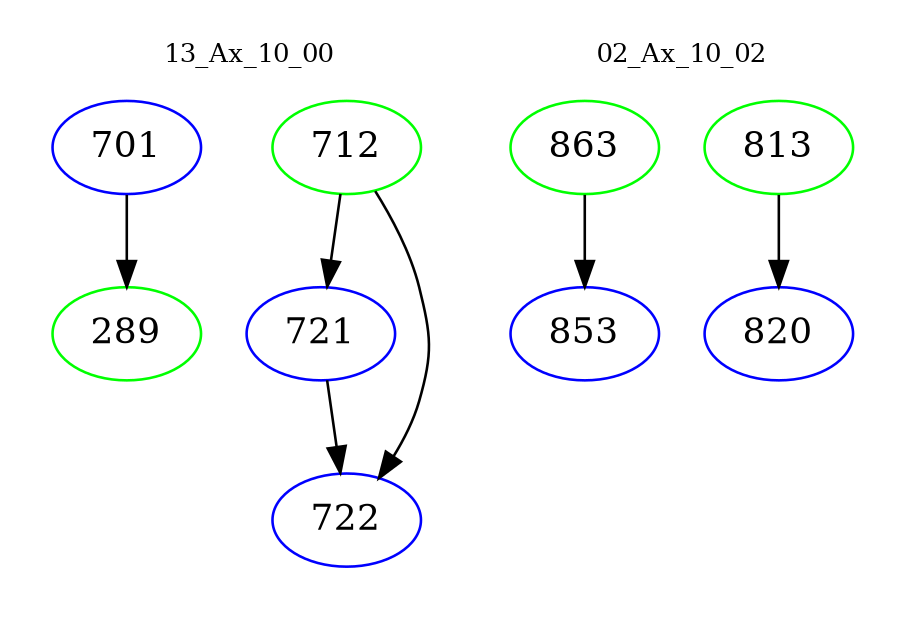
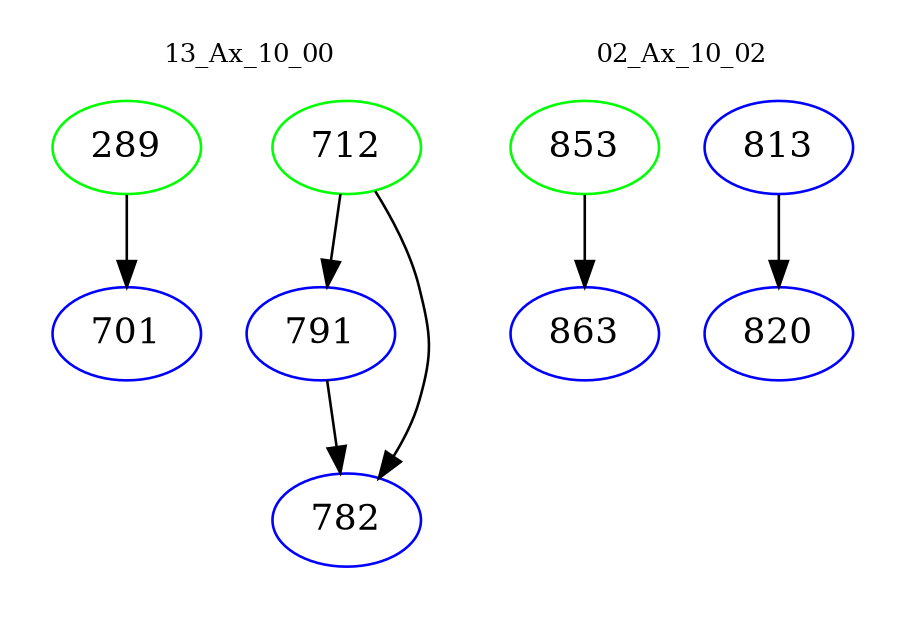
node "863": color green -> blue
node "813": color green -> blue
edge "701" -> "289": reversed
edge "863" -> "853": reversed
node "721": label "721" -> "791"
node "853": color blue -> green
node "722": label "722" -> "782"
